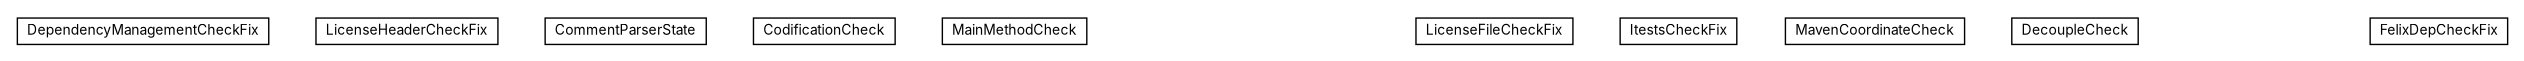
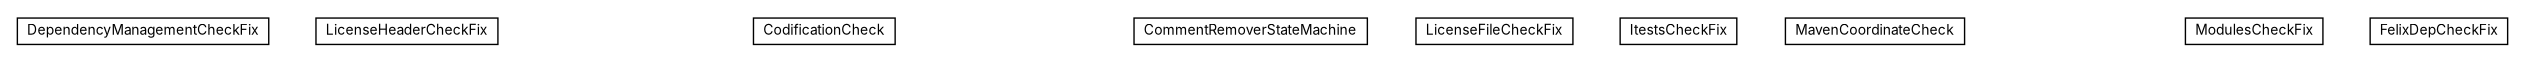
node "CommentParserState": removed
node "MainMethodCheck": removed
node "CommentRemoverStateMachine": added
node "DecoupleCheck": removed
node "ModulesCheckFix": added
